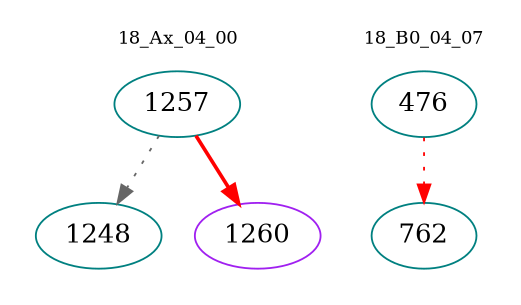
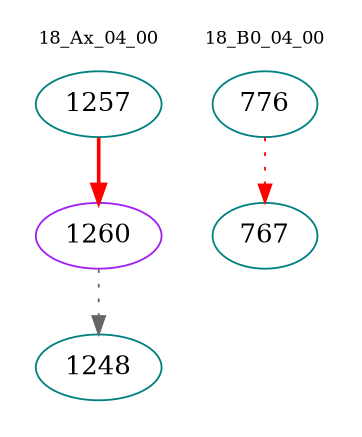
cluster "18_B0_04_07": label "18_B0_04_07" -> "18_B0_04_00"
node "476": label "476" -> "776"
edge "1257" -> "1248": now "1260" -> "1248"
node "762": label "762" -> "767"
